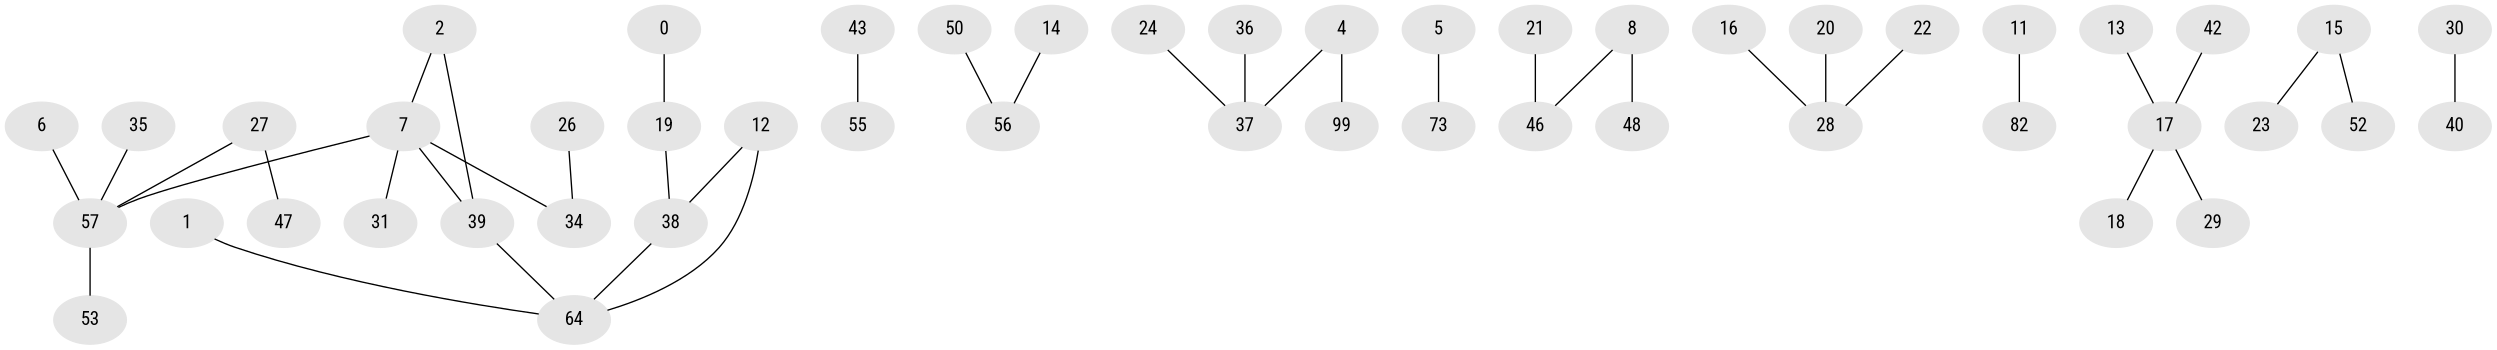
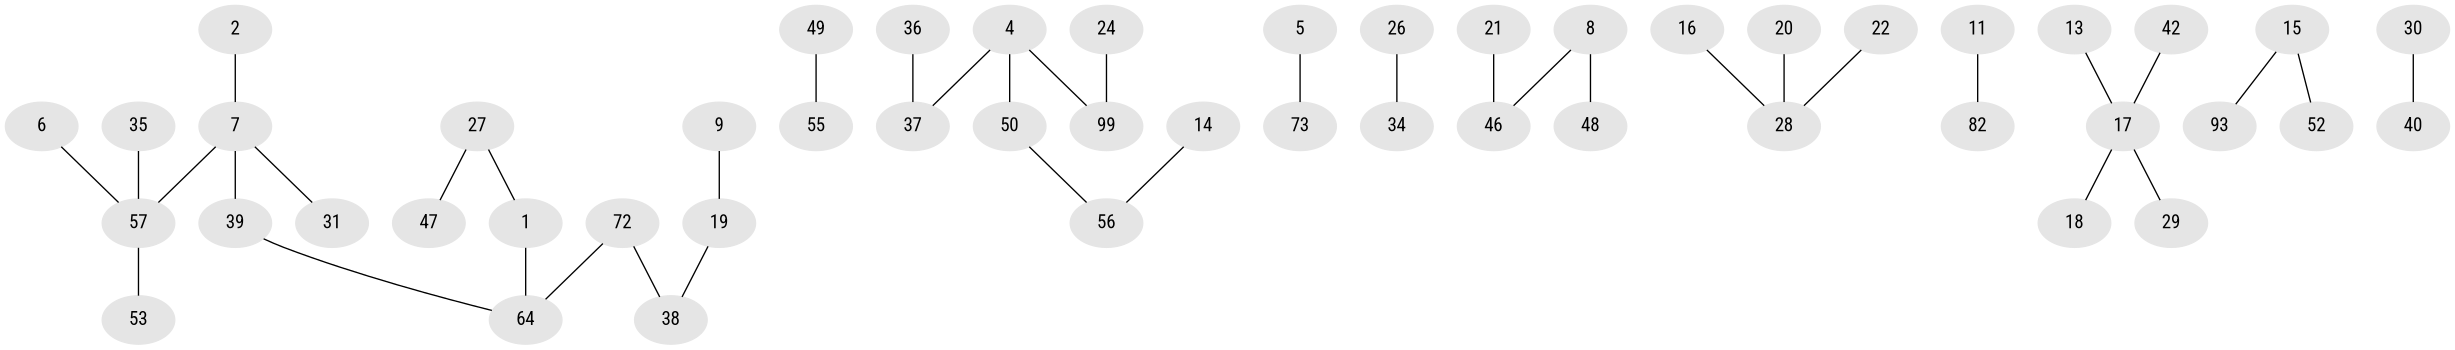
node "0": label "0" -> "9"
node "43": label "43" -> "49"
edge "4" -- "50": added
edge "24" -- "37": now "24" -- "99"
edge "2" -- "39": removed
node "12": label "12" -> "72"
node "23": label "23" -> "93"
edge "27" -- "57": now "27" -- "1"
edge "7" -- "34": removed
edge "38" -- "64": removed
